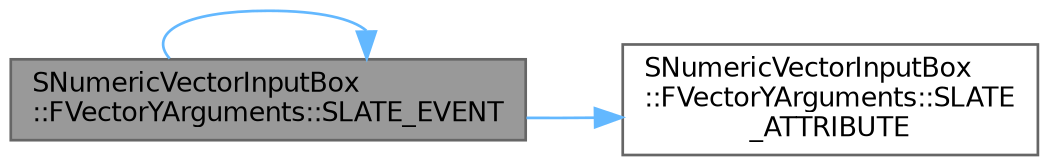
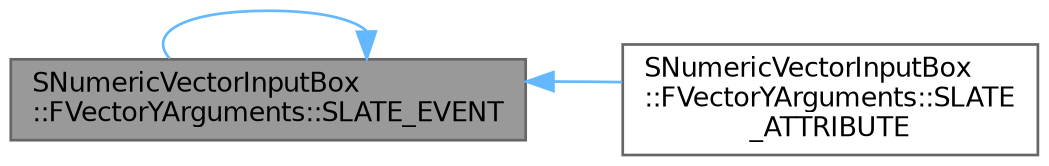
edge "SNumericVectorInputBox ::FVectorYArguments::SLATE_EVENT" -> "SNumericVectorInputBox ::FVectorYArguments::SLATE _ATTRIBUTE": reversed
